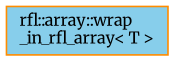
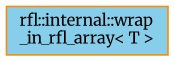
node "rfl::array::wrap _in_rfl_array< T >": label "rfl::array::wrap _in_rfl_array< T >" -> "rfl::internal::wrap _in_rfl_array< T >"
